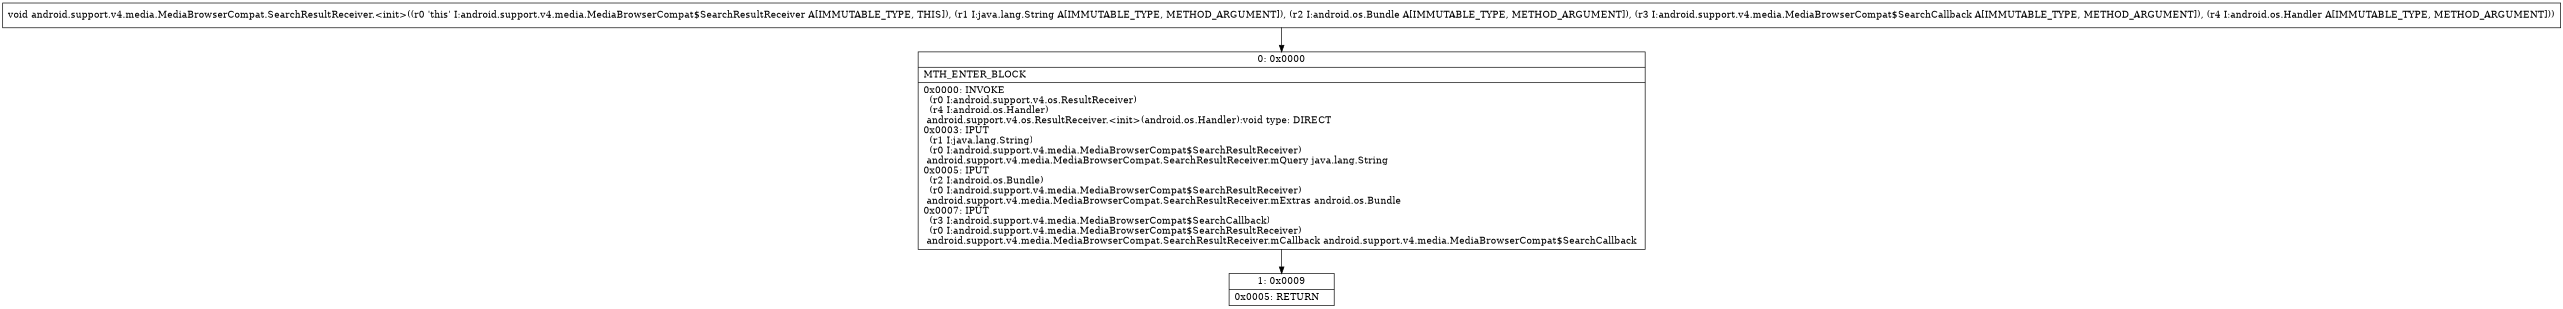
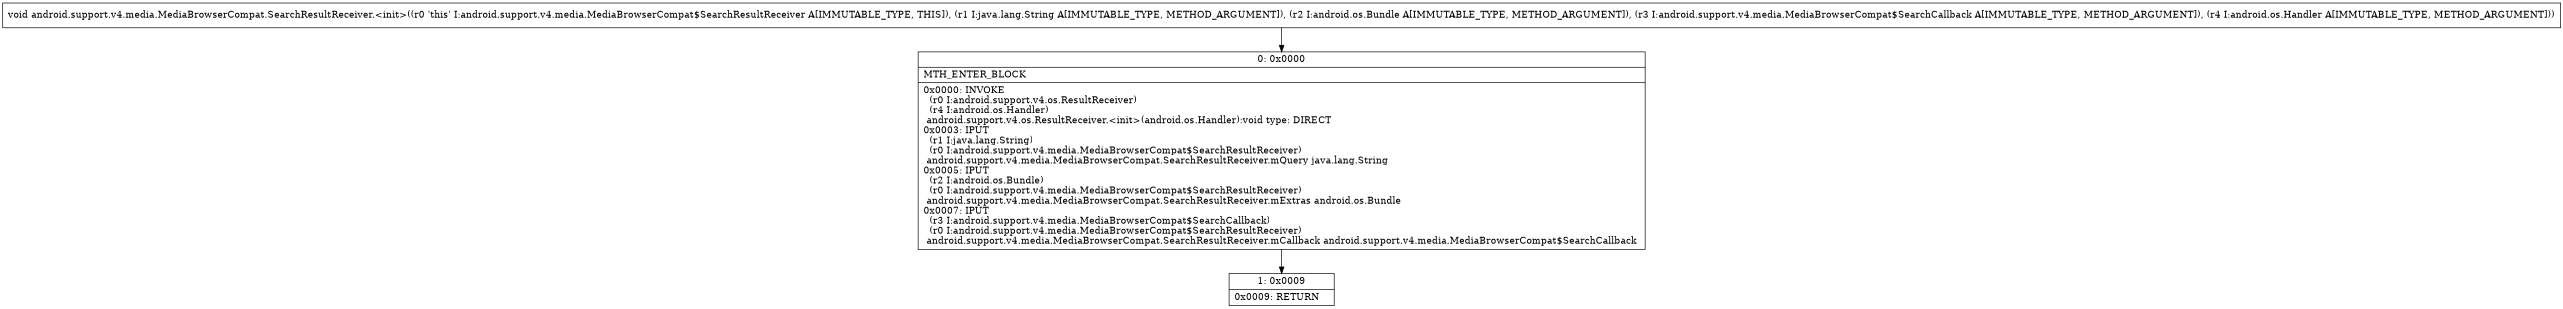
node "1: 0x0009": text "0x0005: RETURN" -> "0x0009: RETURN"
